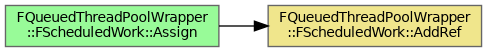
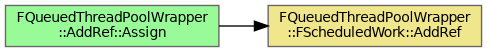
node "FQueuedThreadPoolWrapper ::FScheduledWork::Assign": label "FQueuedThreadPoolWrapper ::FScheduledWork::Assign" -> "FQueuedThreadPoolWrapper ::AddRef::Assign"
